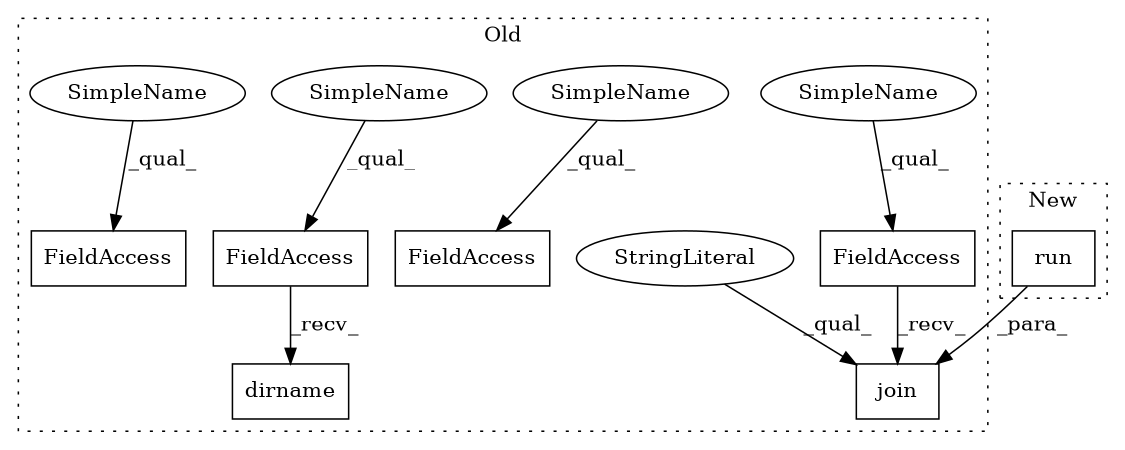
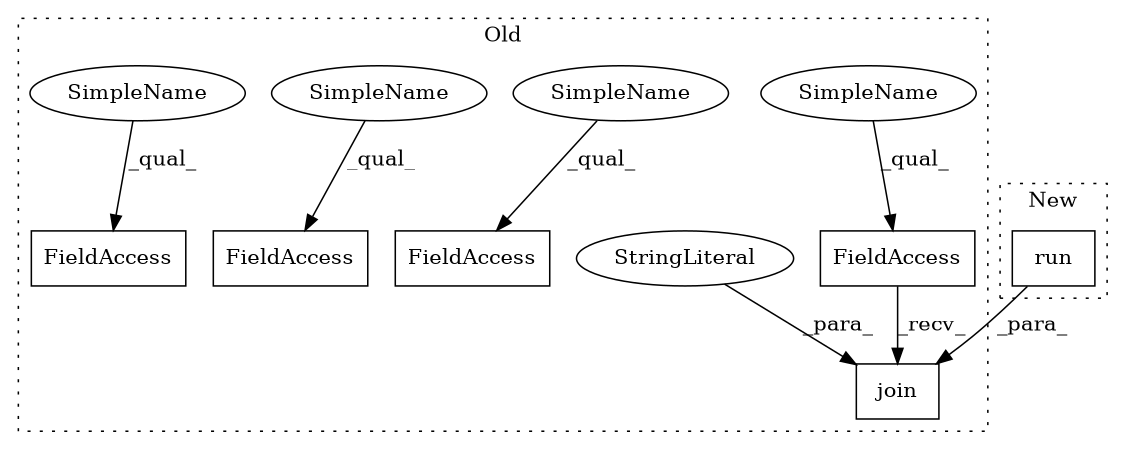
edge "StringLiteral" -> "join": label "_qual_" -> "_para_"
node "dirname": removed
